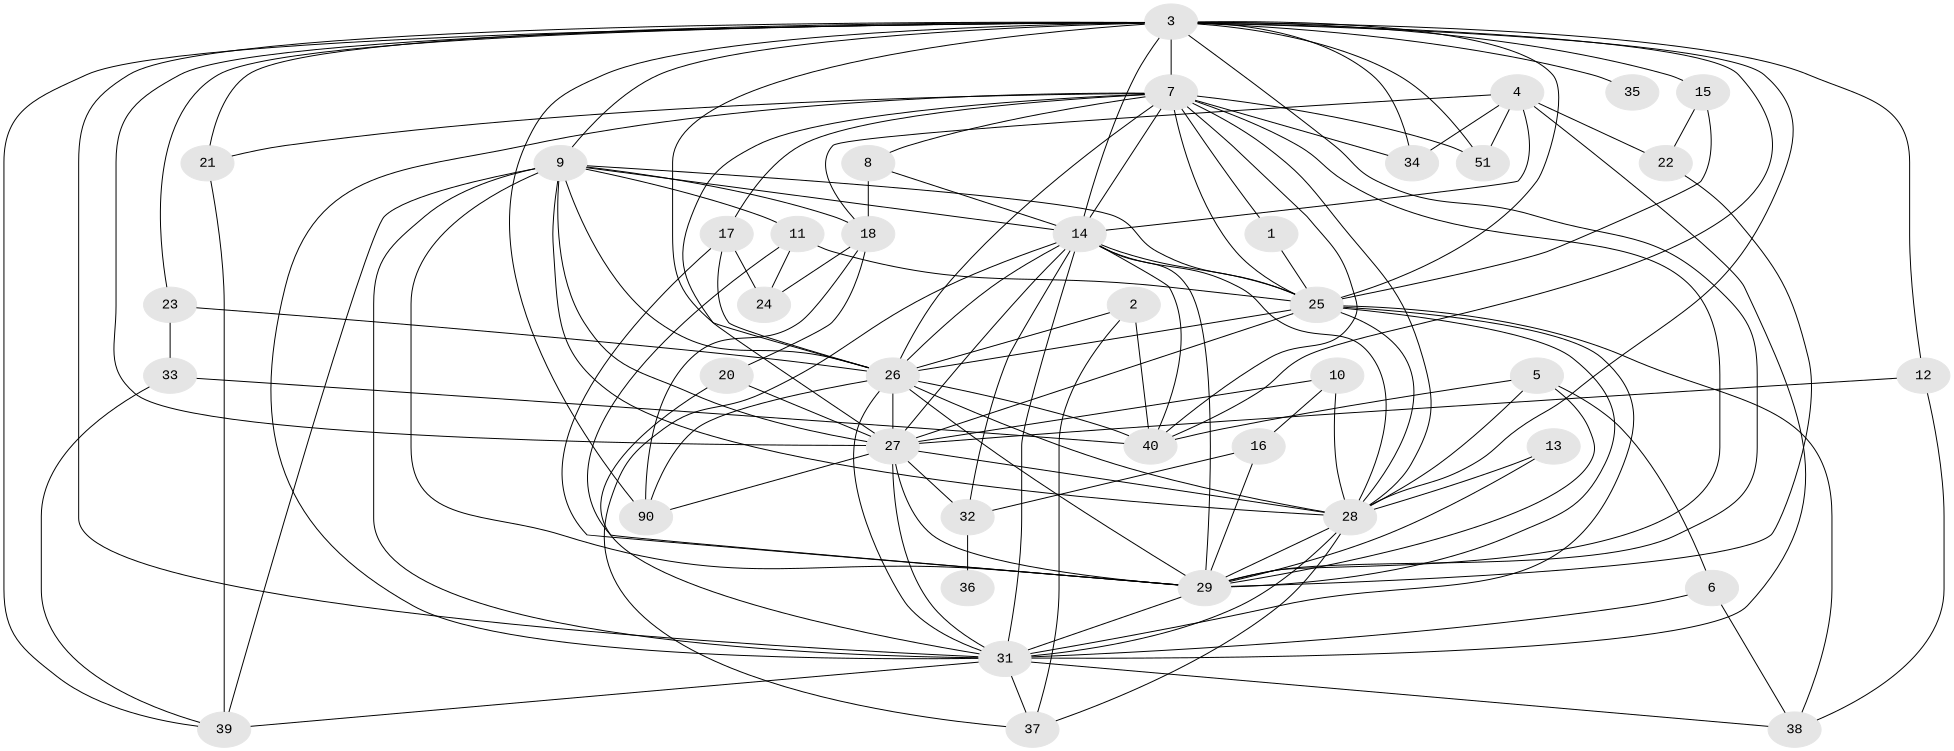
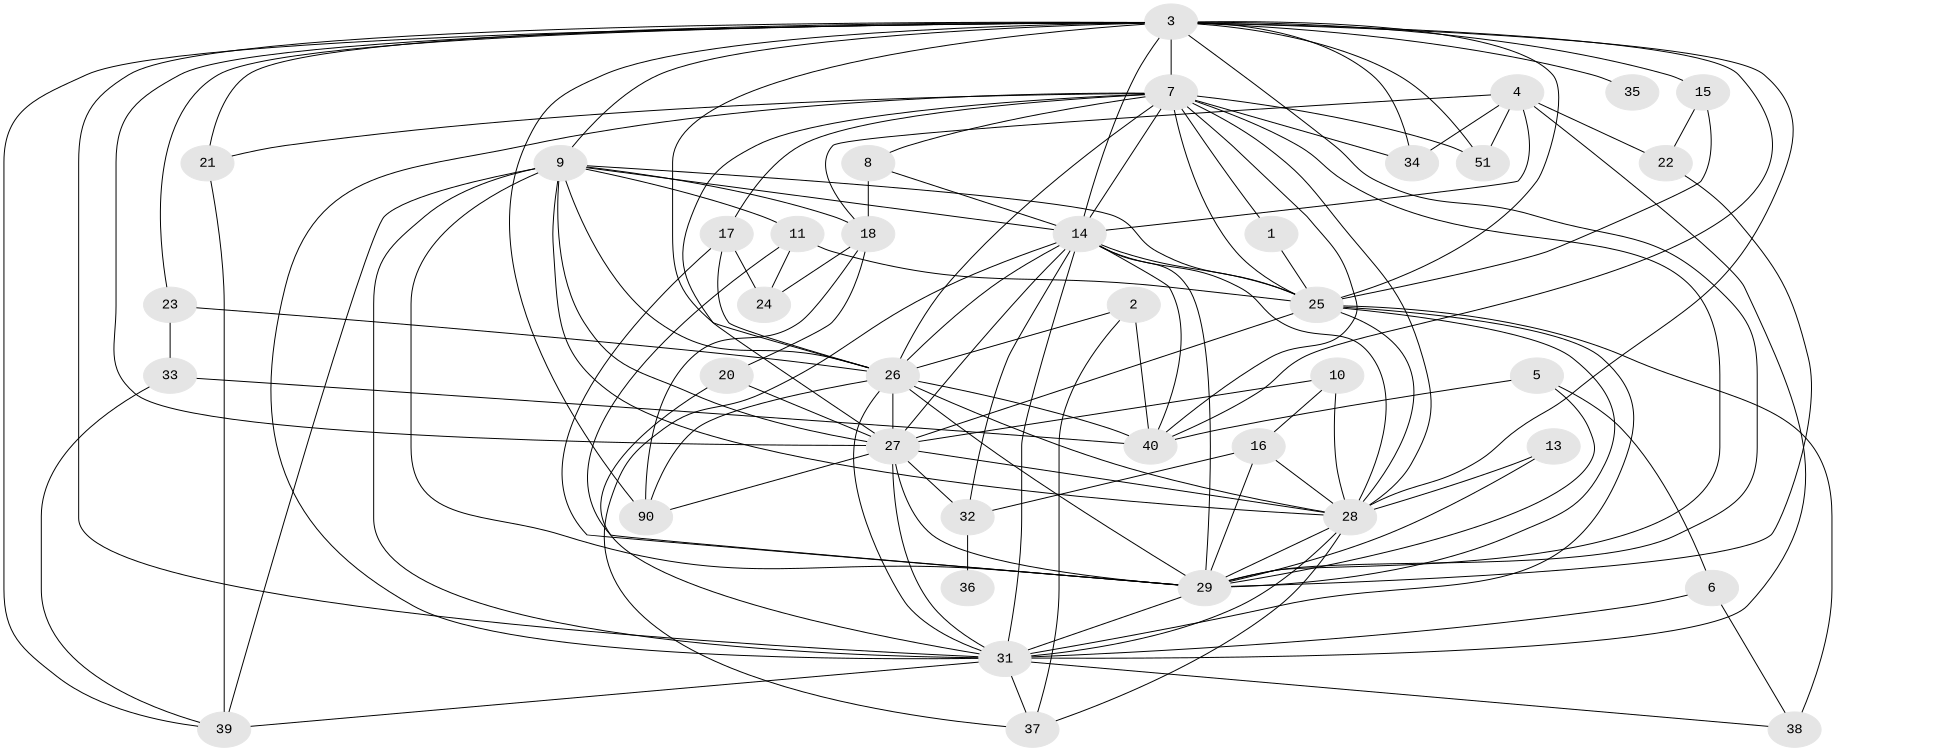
edge "25" -- "26": removed
node "12": removed
edge "5" -- "28": now "16" -- "28"
